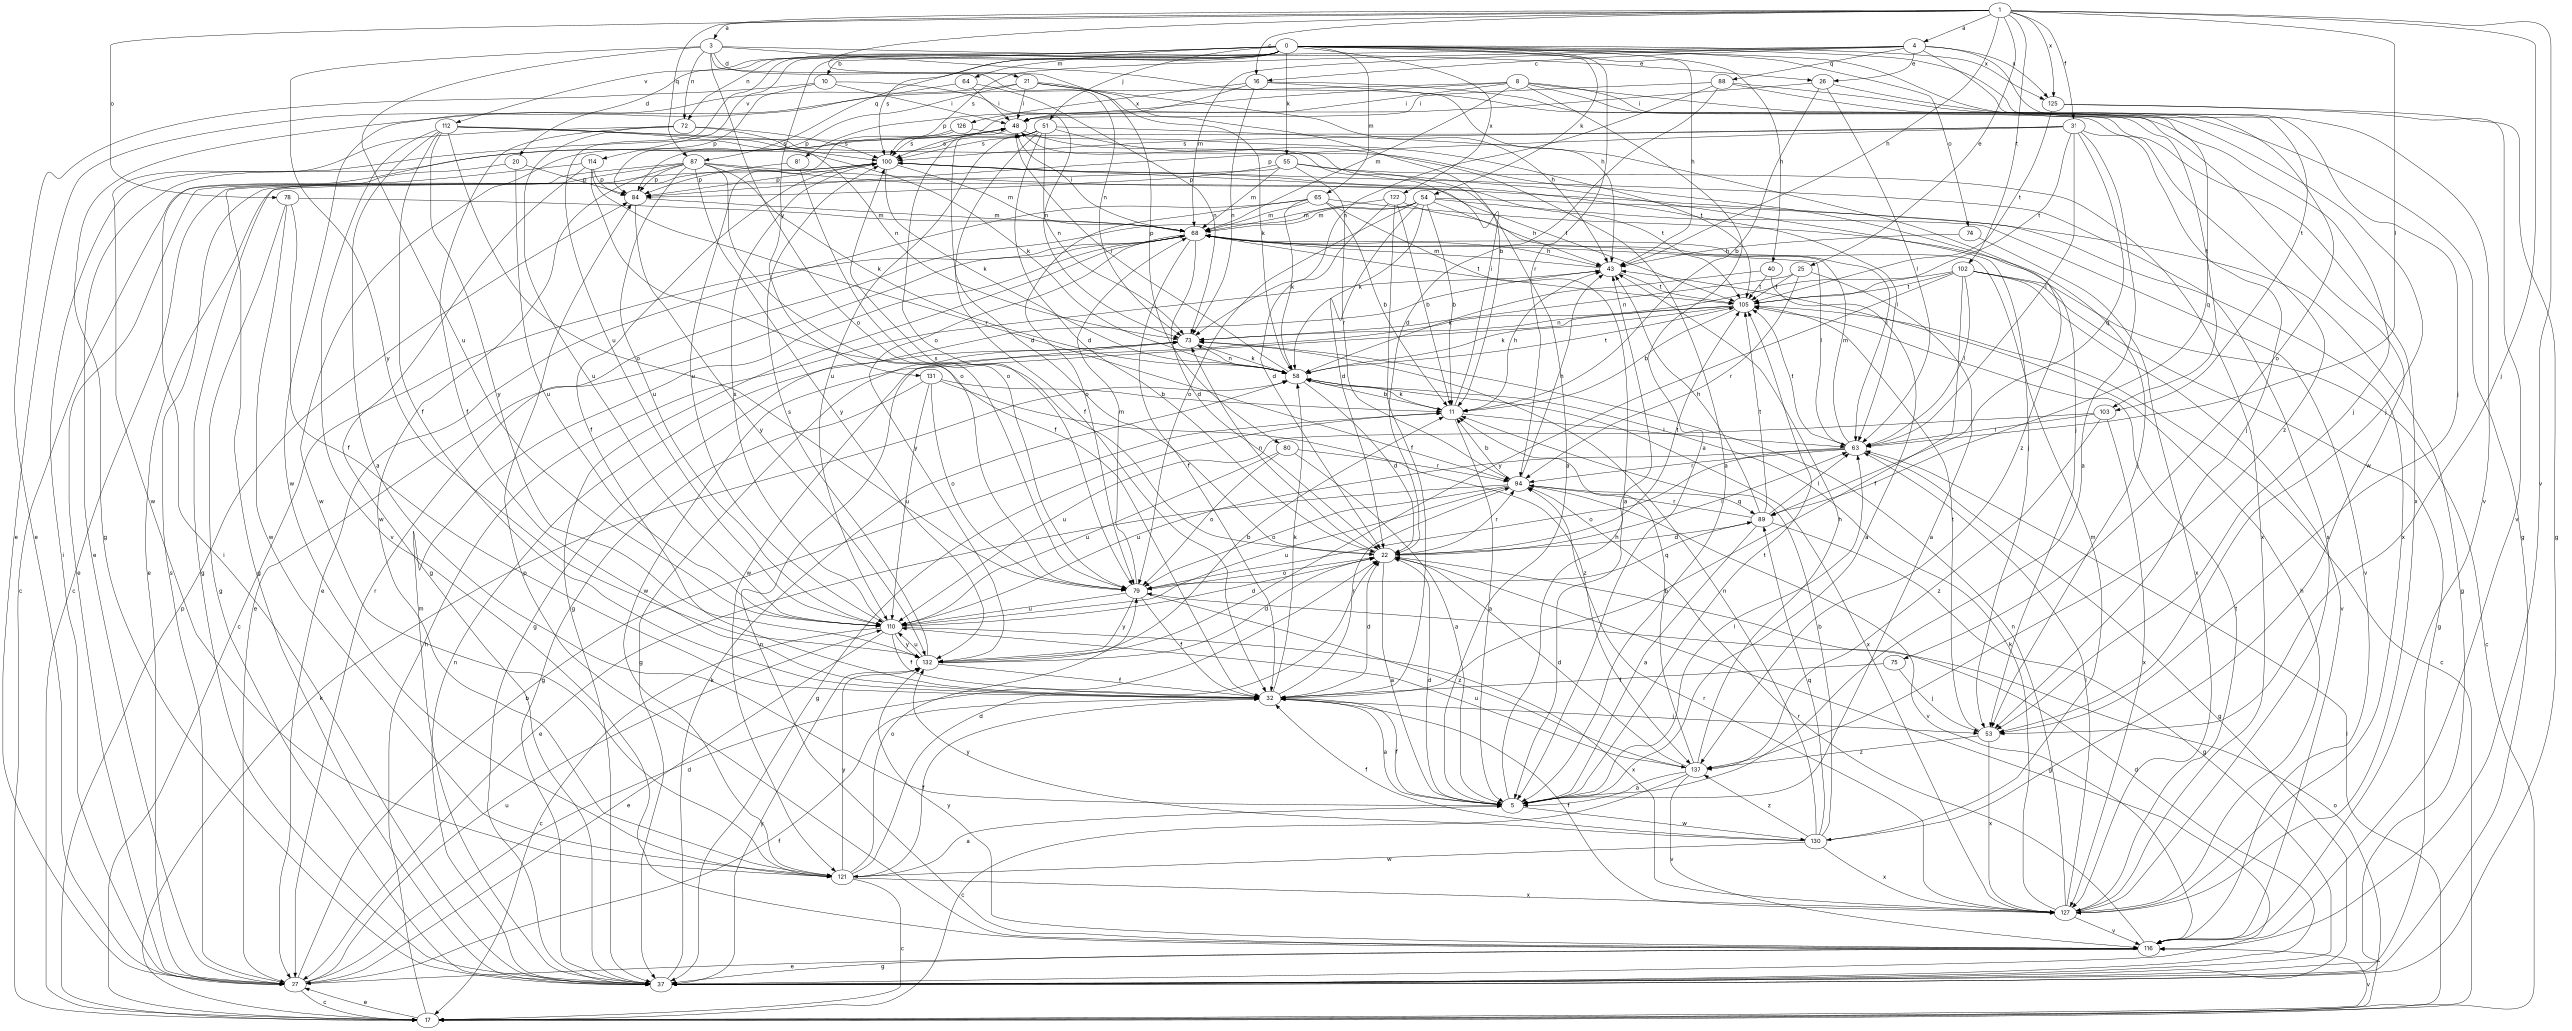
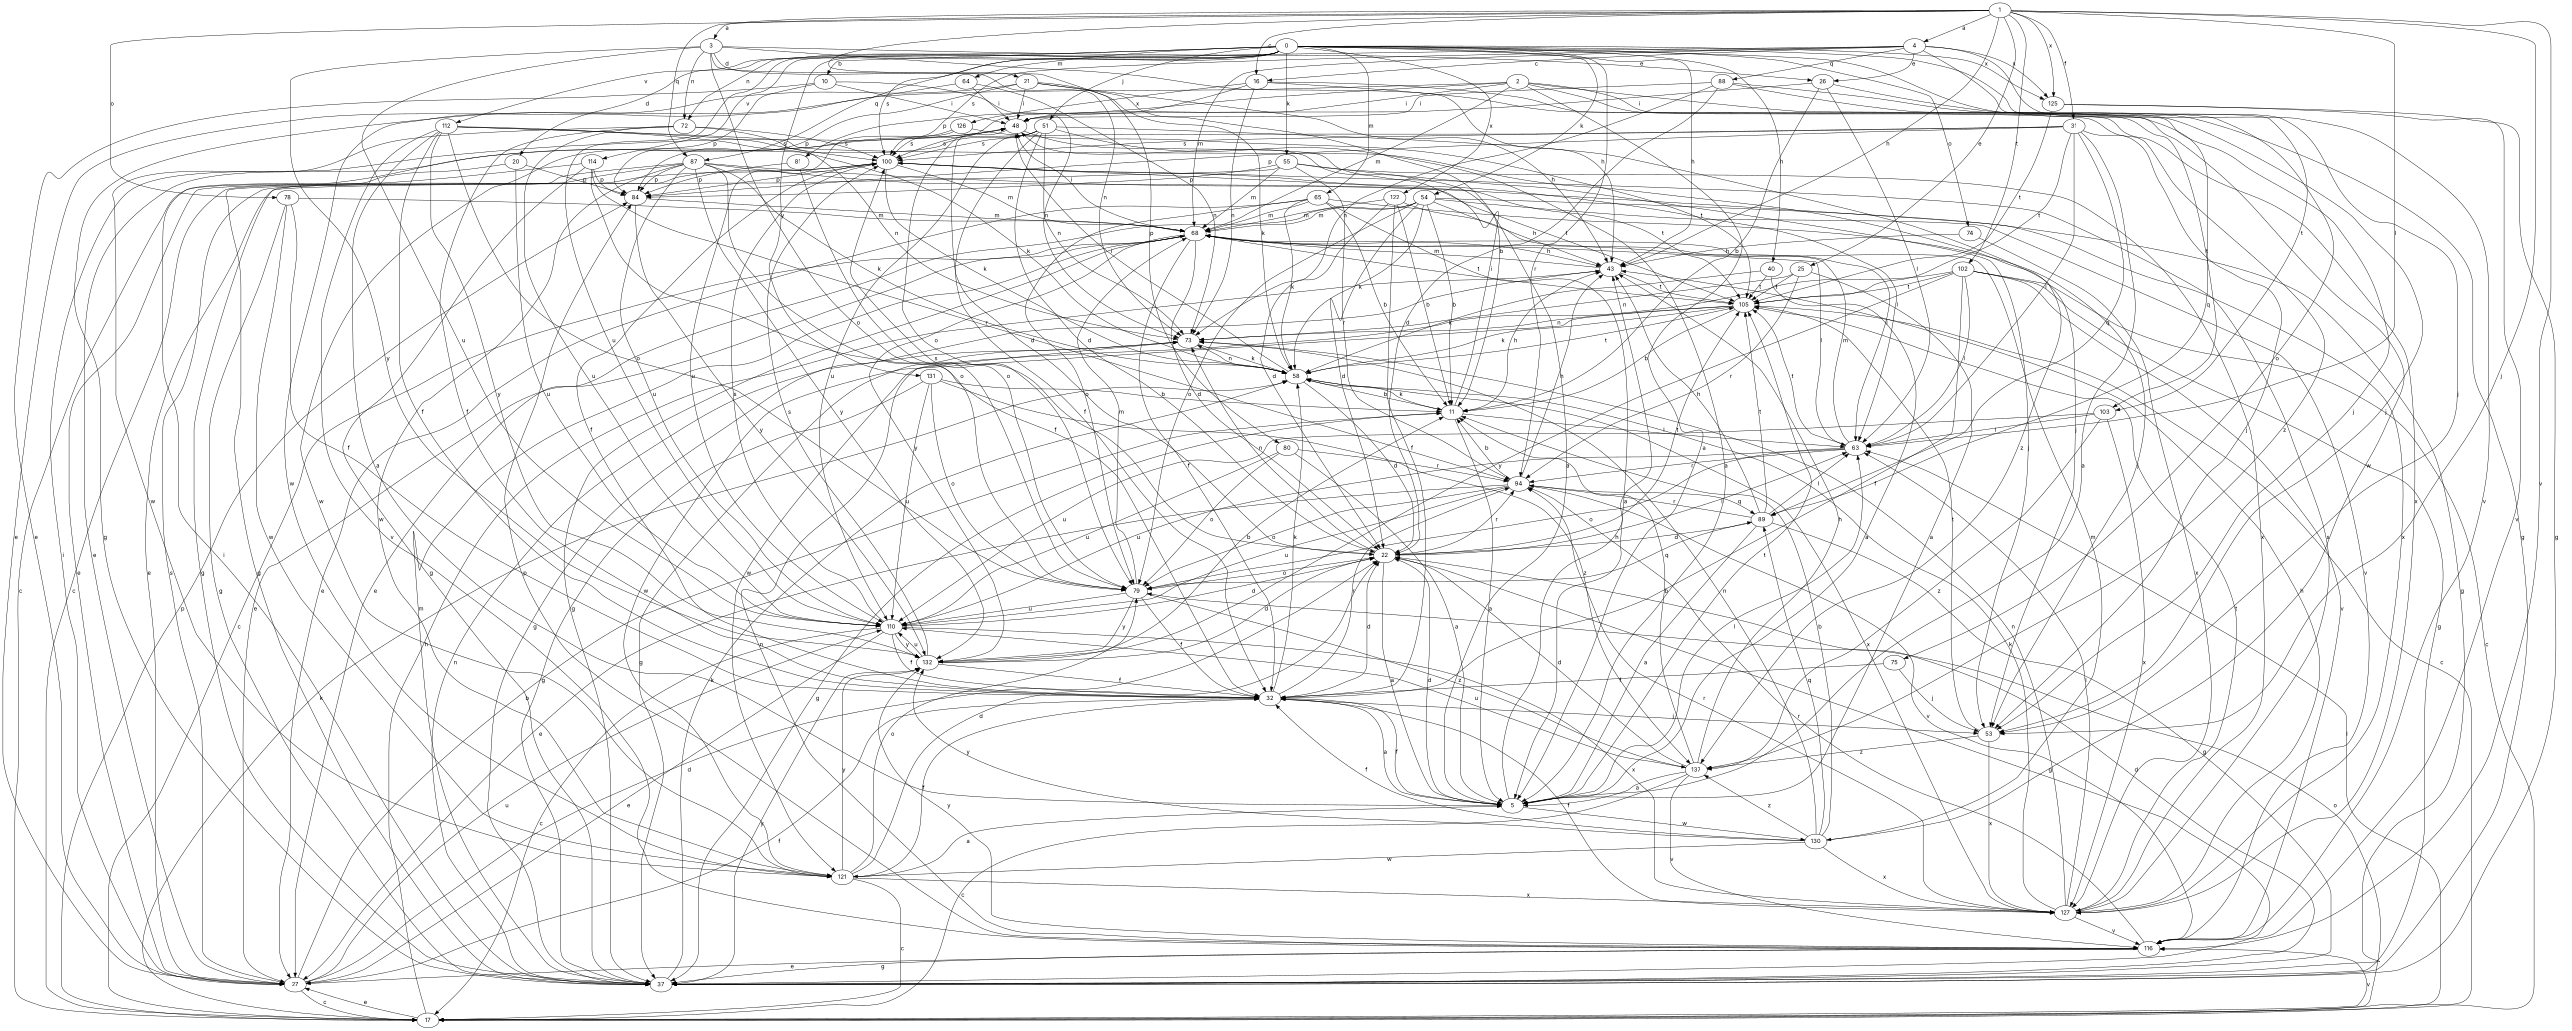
node "8": label "8" -> "2"
edge "54" -> "27": label "r" -> "e"
edge "63" -> "37": removed, label "g"
